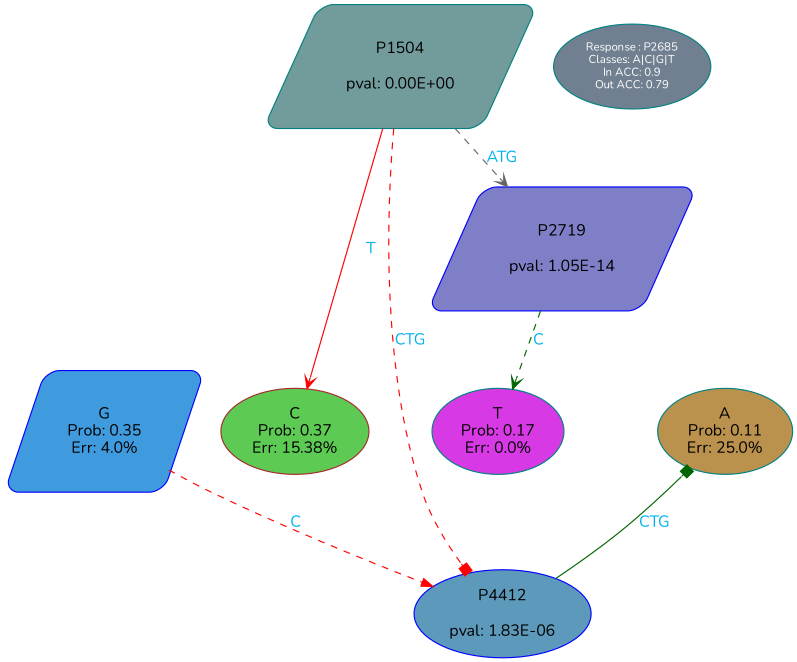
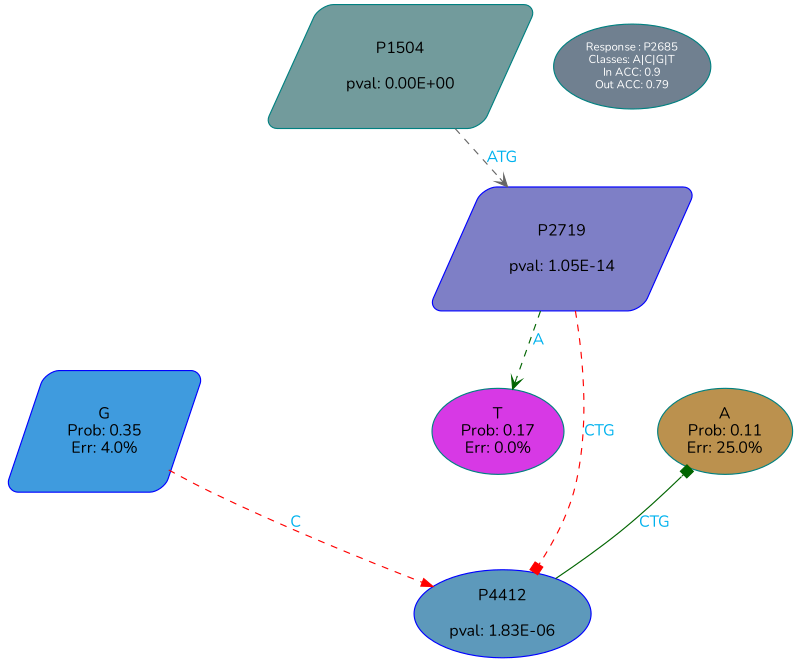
edge "P2719 pval: 1.05E-14" -> "T Prob: 0.17 Err: 0.0%": label "C" -> "A"
edge "P1504 pval: 0.00E+00" -> "P4412 pval: 1.83E-06": now "P2719 pval: 1.05E-14" -> "P4412 pval: 1.83E-06"
node "C Prob: 0.37 Err: 15.38%": removed
